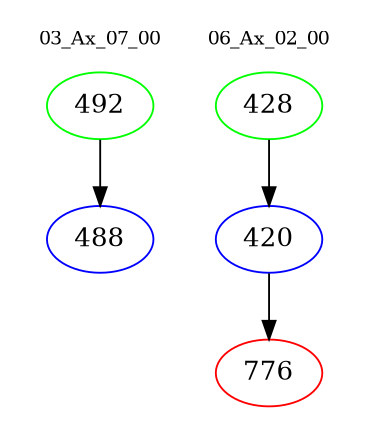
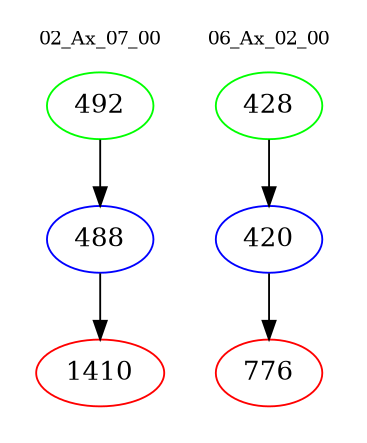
cluster "03_Ax_07_00": label "03_Ax_07_00" -> "02_Ax_07_00"
node "1410": added
